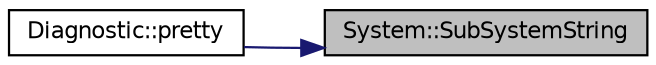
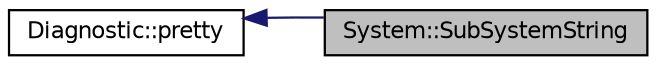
edge "Diagnostic::pretty" -> "System::SubSystemString": reversed
